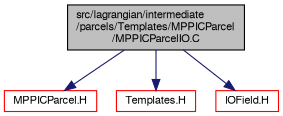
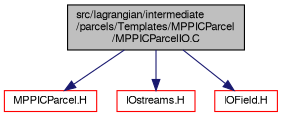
node "Templates.H": label "Templates.H" -> "IOstreams.H"
